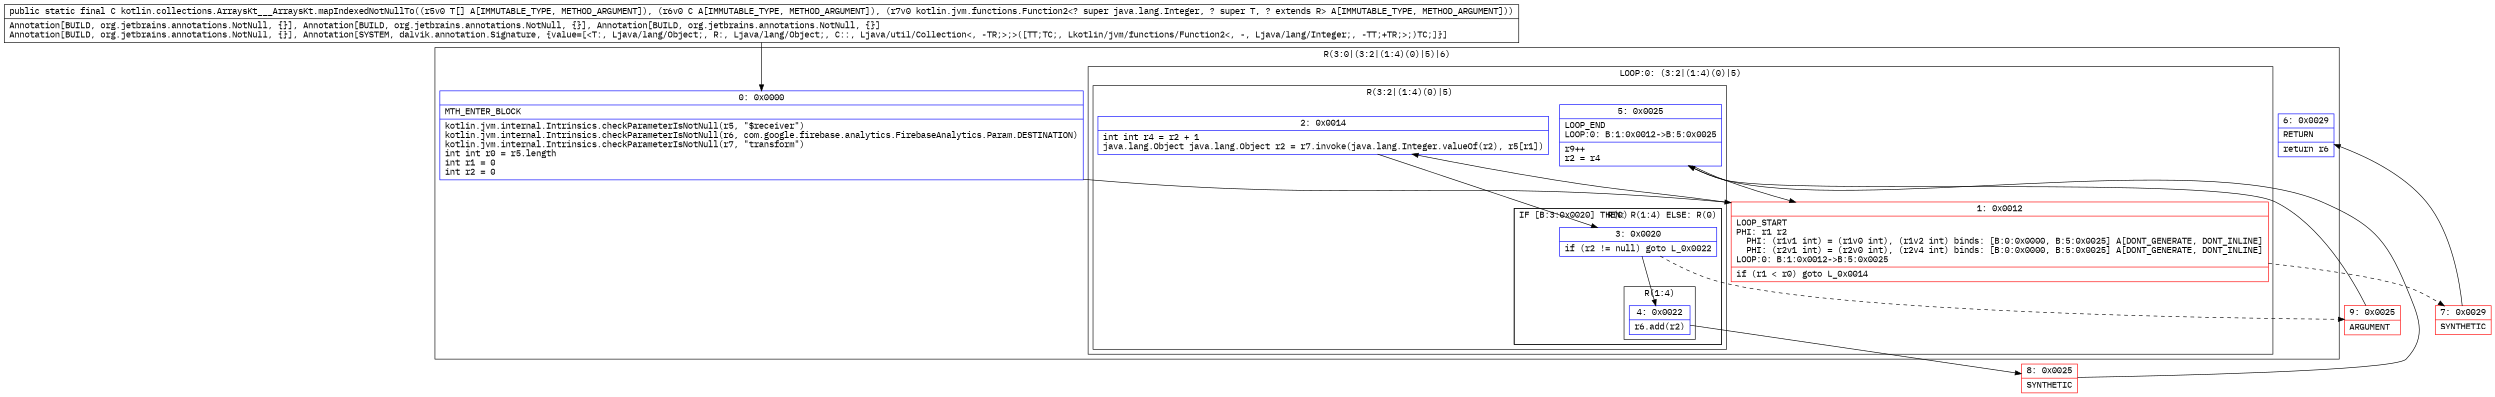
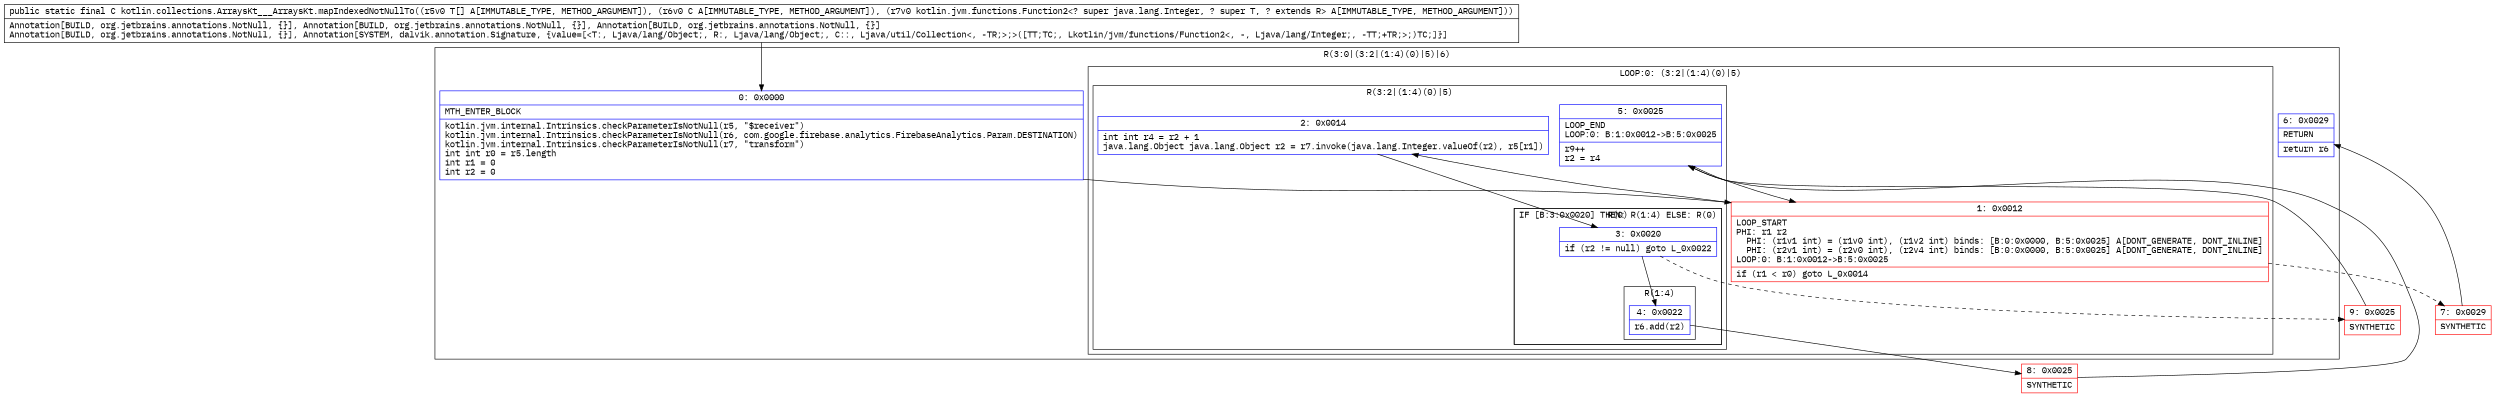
node "9: 0x0025": text "ARGUMENT" -> "SYNTHETIC"
